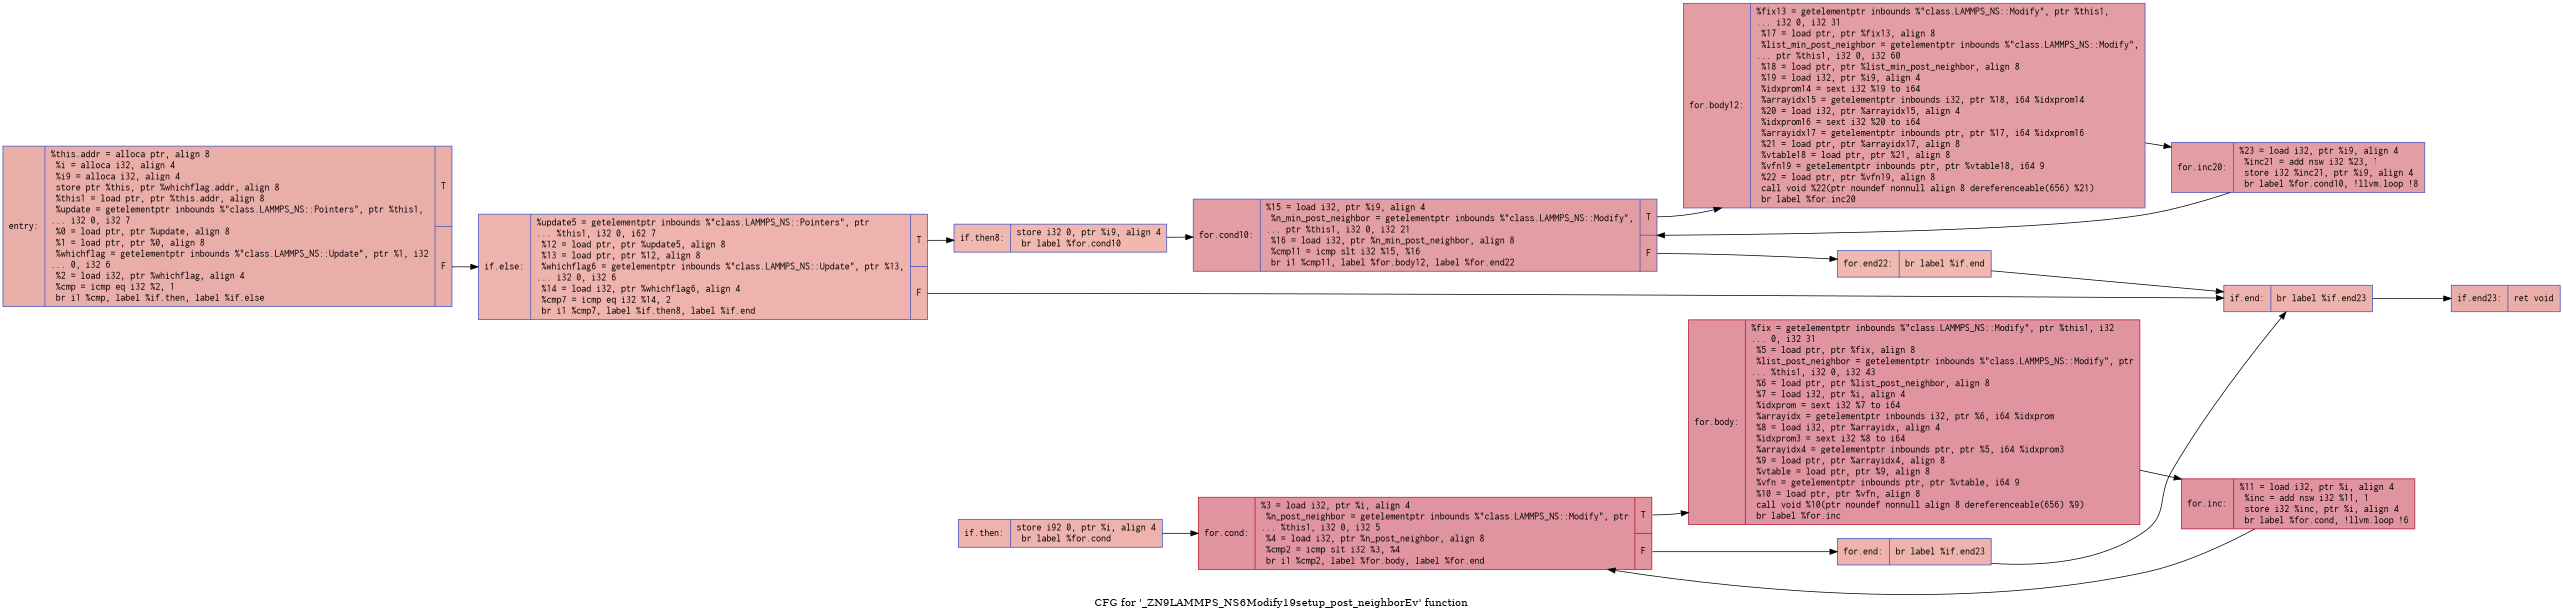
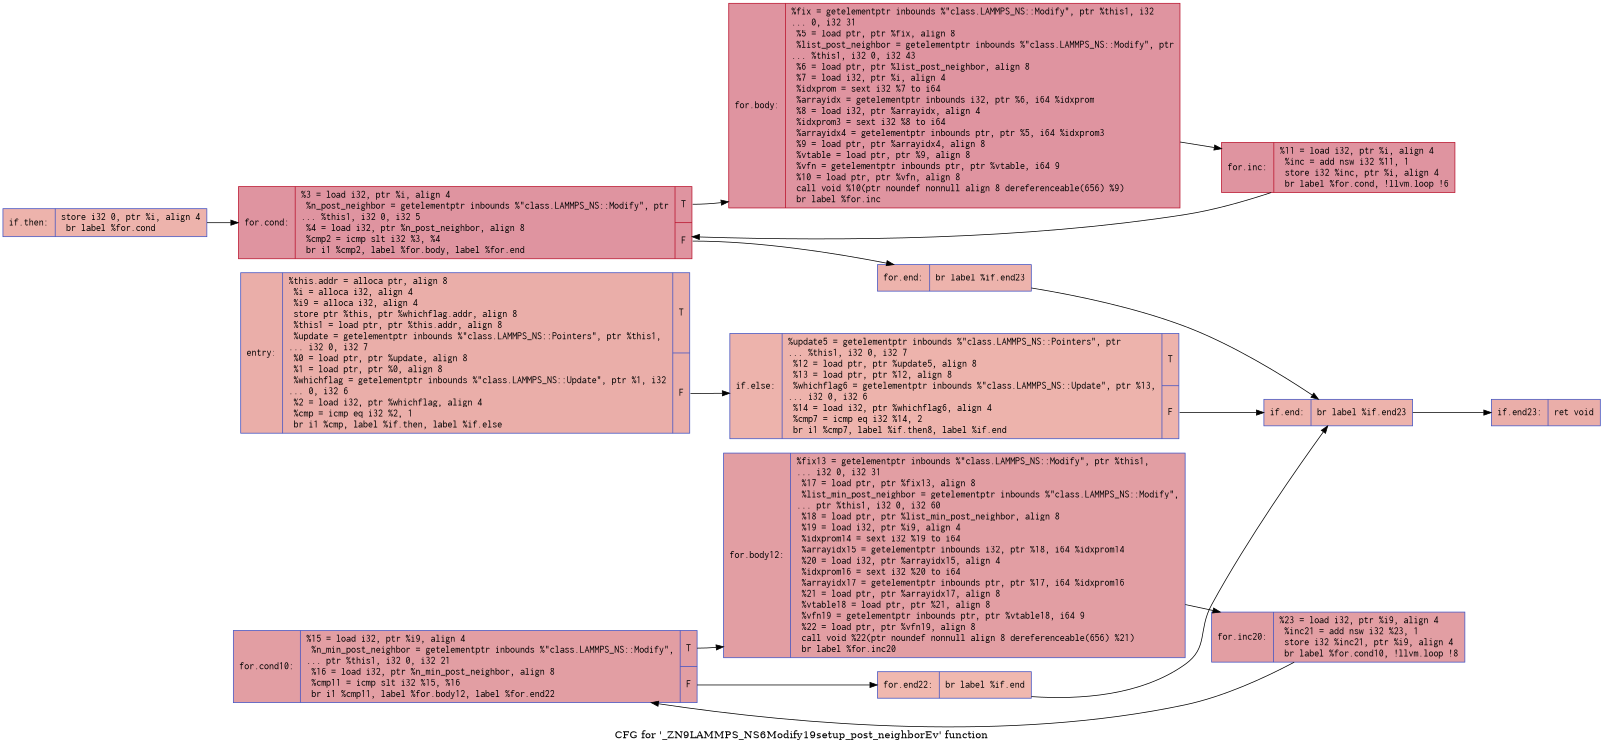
node "if.else:": text "... %this1, i32 0, i62 7" -> "... %this1, i32 0, i32 7"
node "if.then8:": removed
node "if.then:": text "store i92 0, ptr %i, align 4" -> "store i32 0, ptr %i, align 4"
